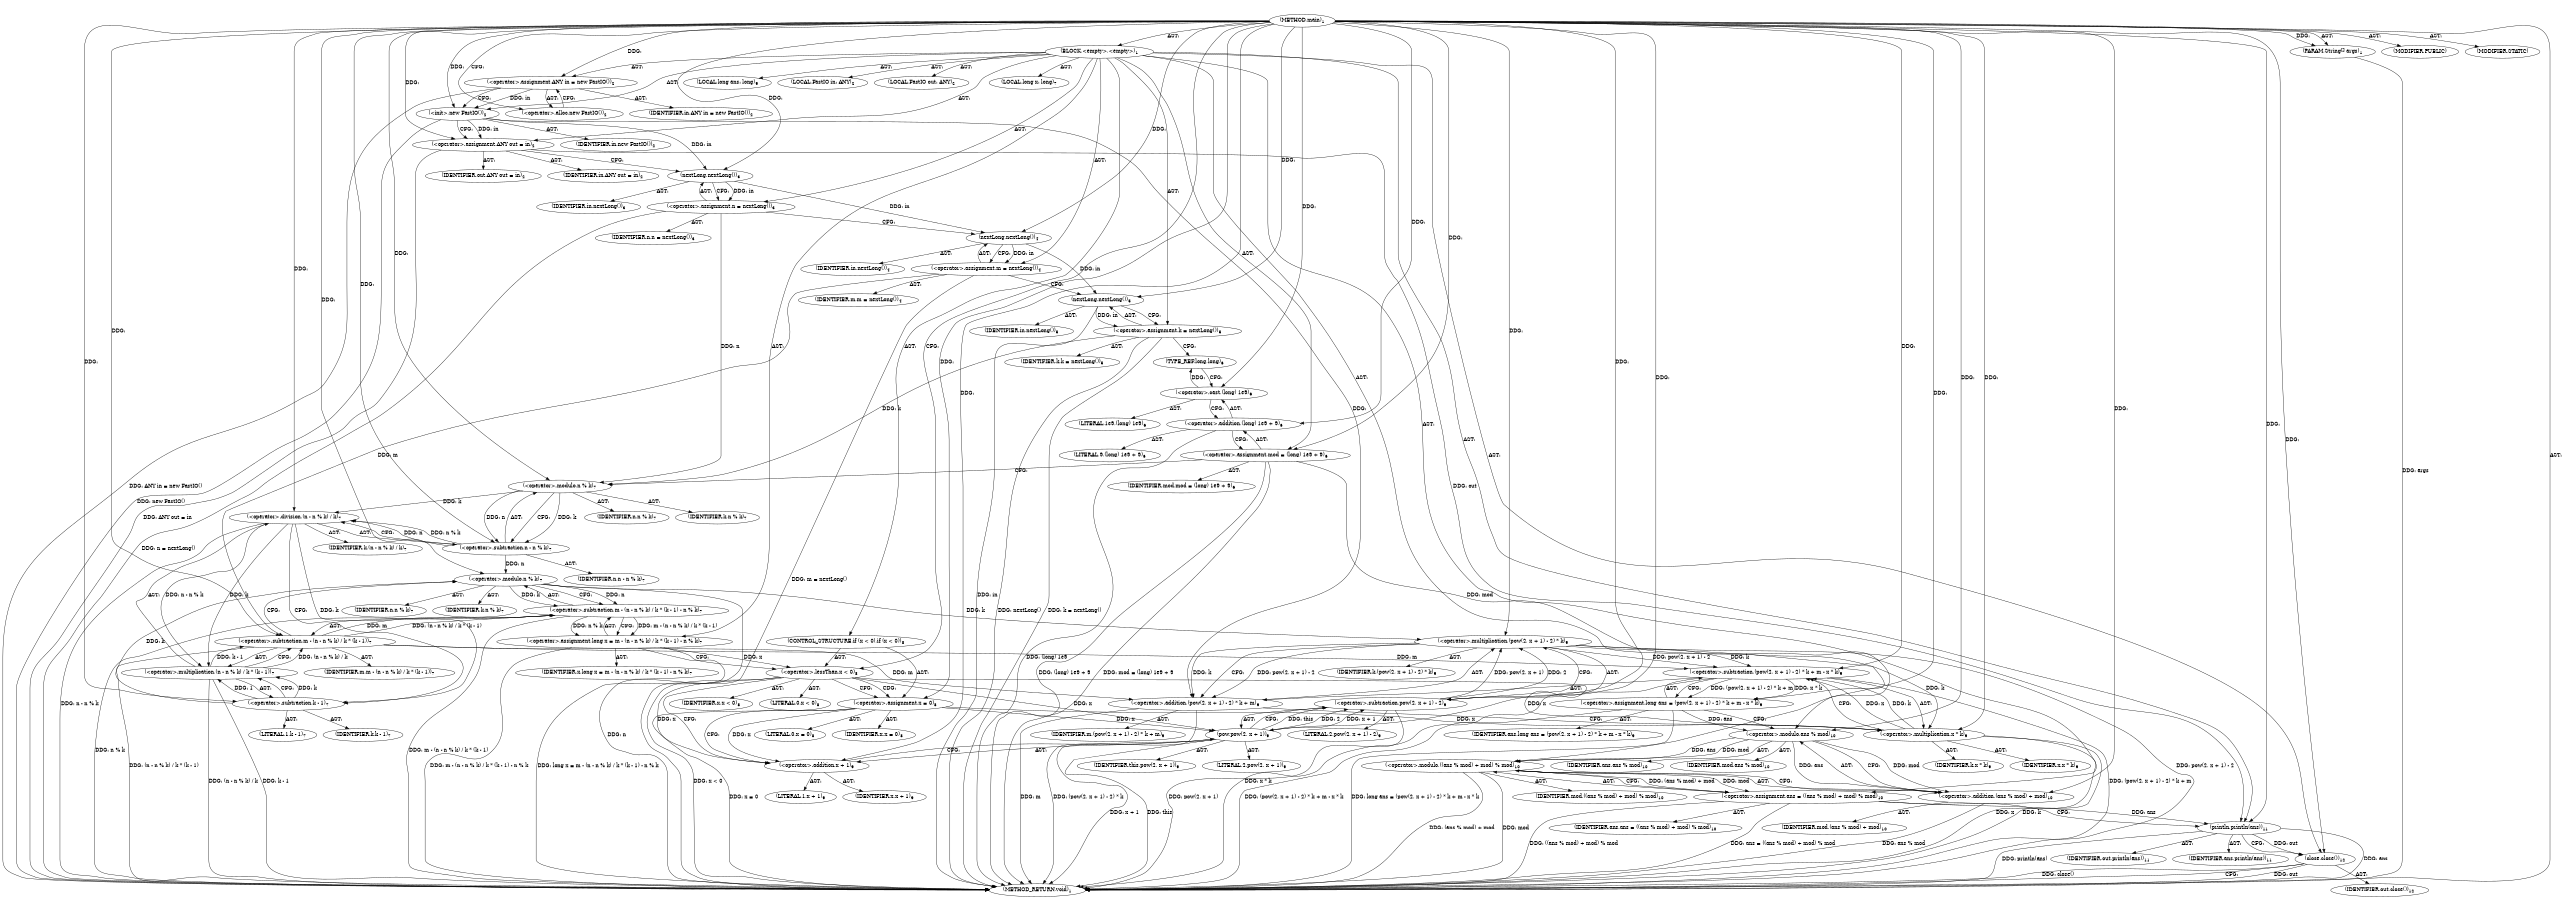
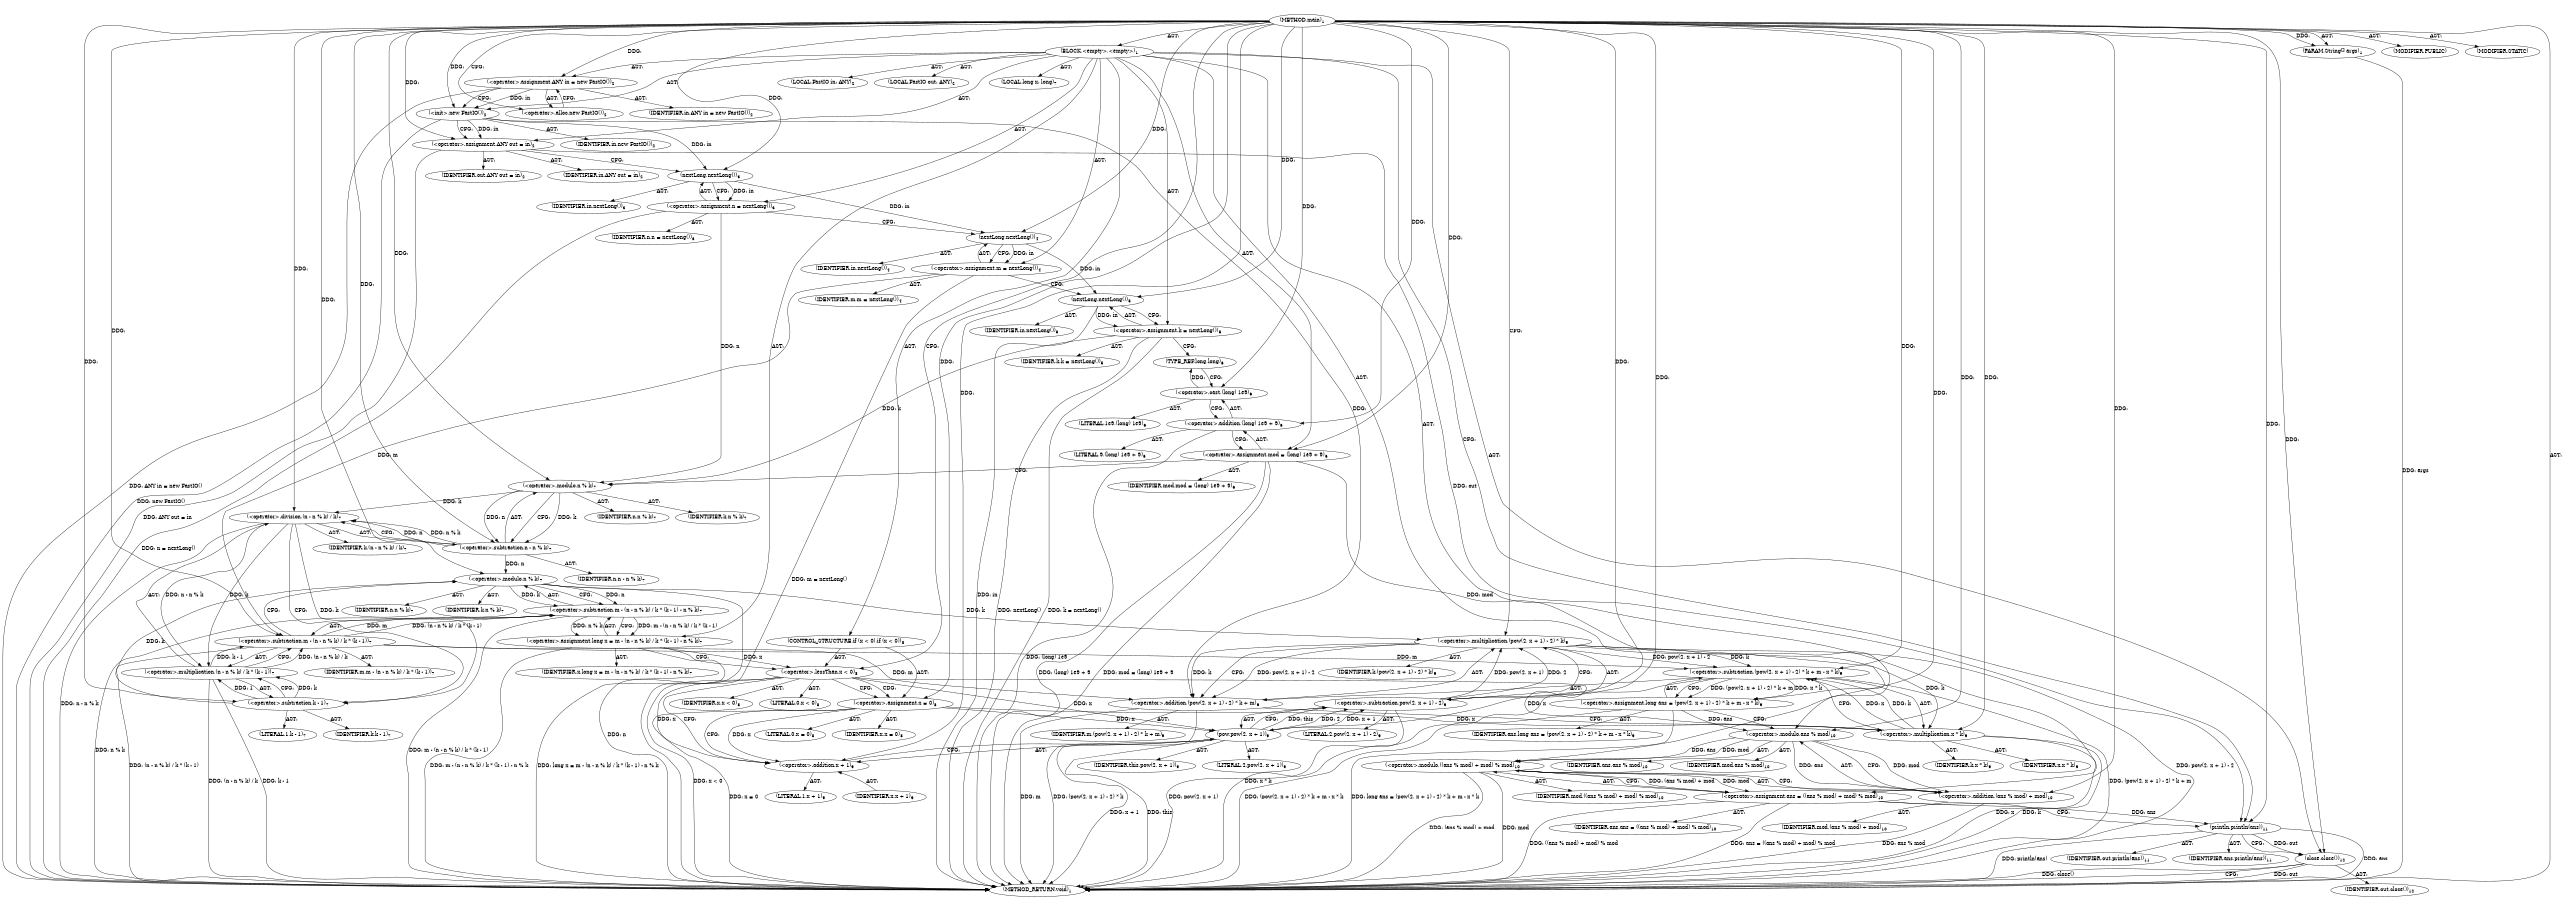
node "(LOCAL,long ans: long)": removed
edge "(METHOD,main)" -> "(<operator>.multiplication,(pow(2, x + 1) - 2) * k)": label "DDG: " -> "CFG: "
edge "(BLOCK,<empty>,<empty>)" -> "(println,println(ans))": label "AST: " -> "CFG: "
edge "(<operator>.addition,x + 1)" -> "(IDENTIFIER,x,x + 1)": reversed
